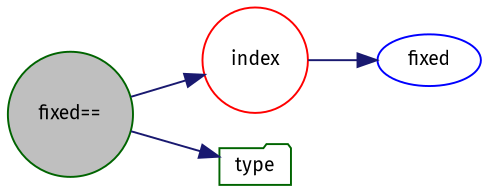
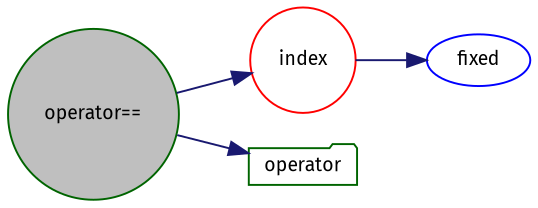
node "fixed==": label "fixed==" -> "operator=="
node "type": label "type" -> "operator"
